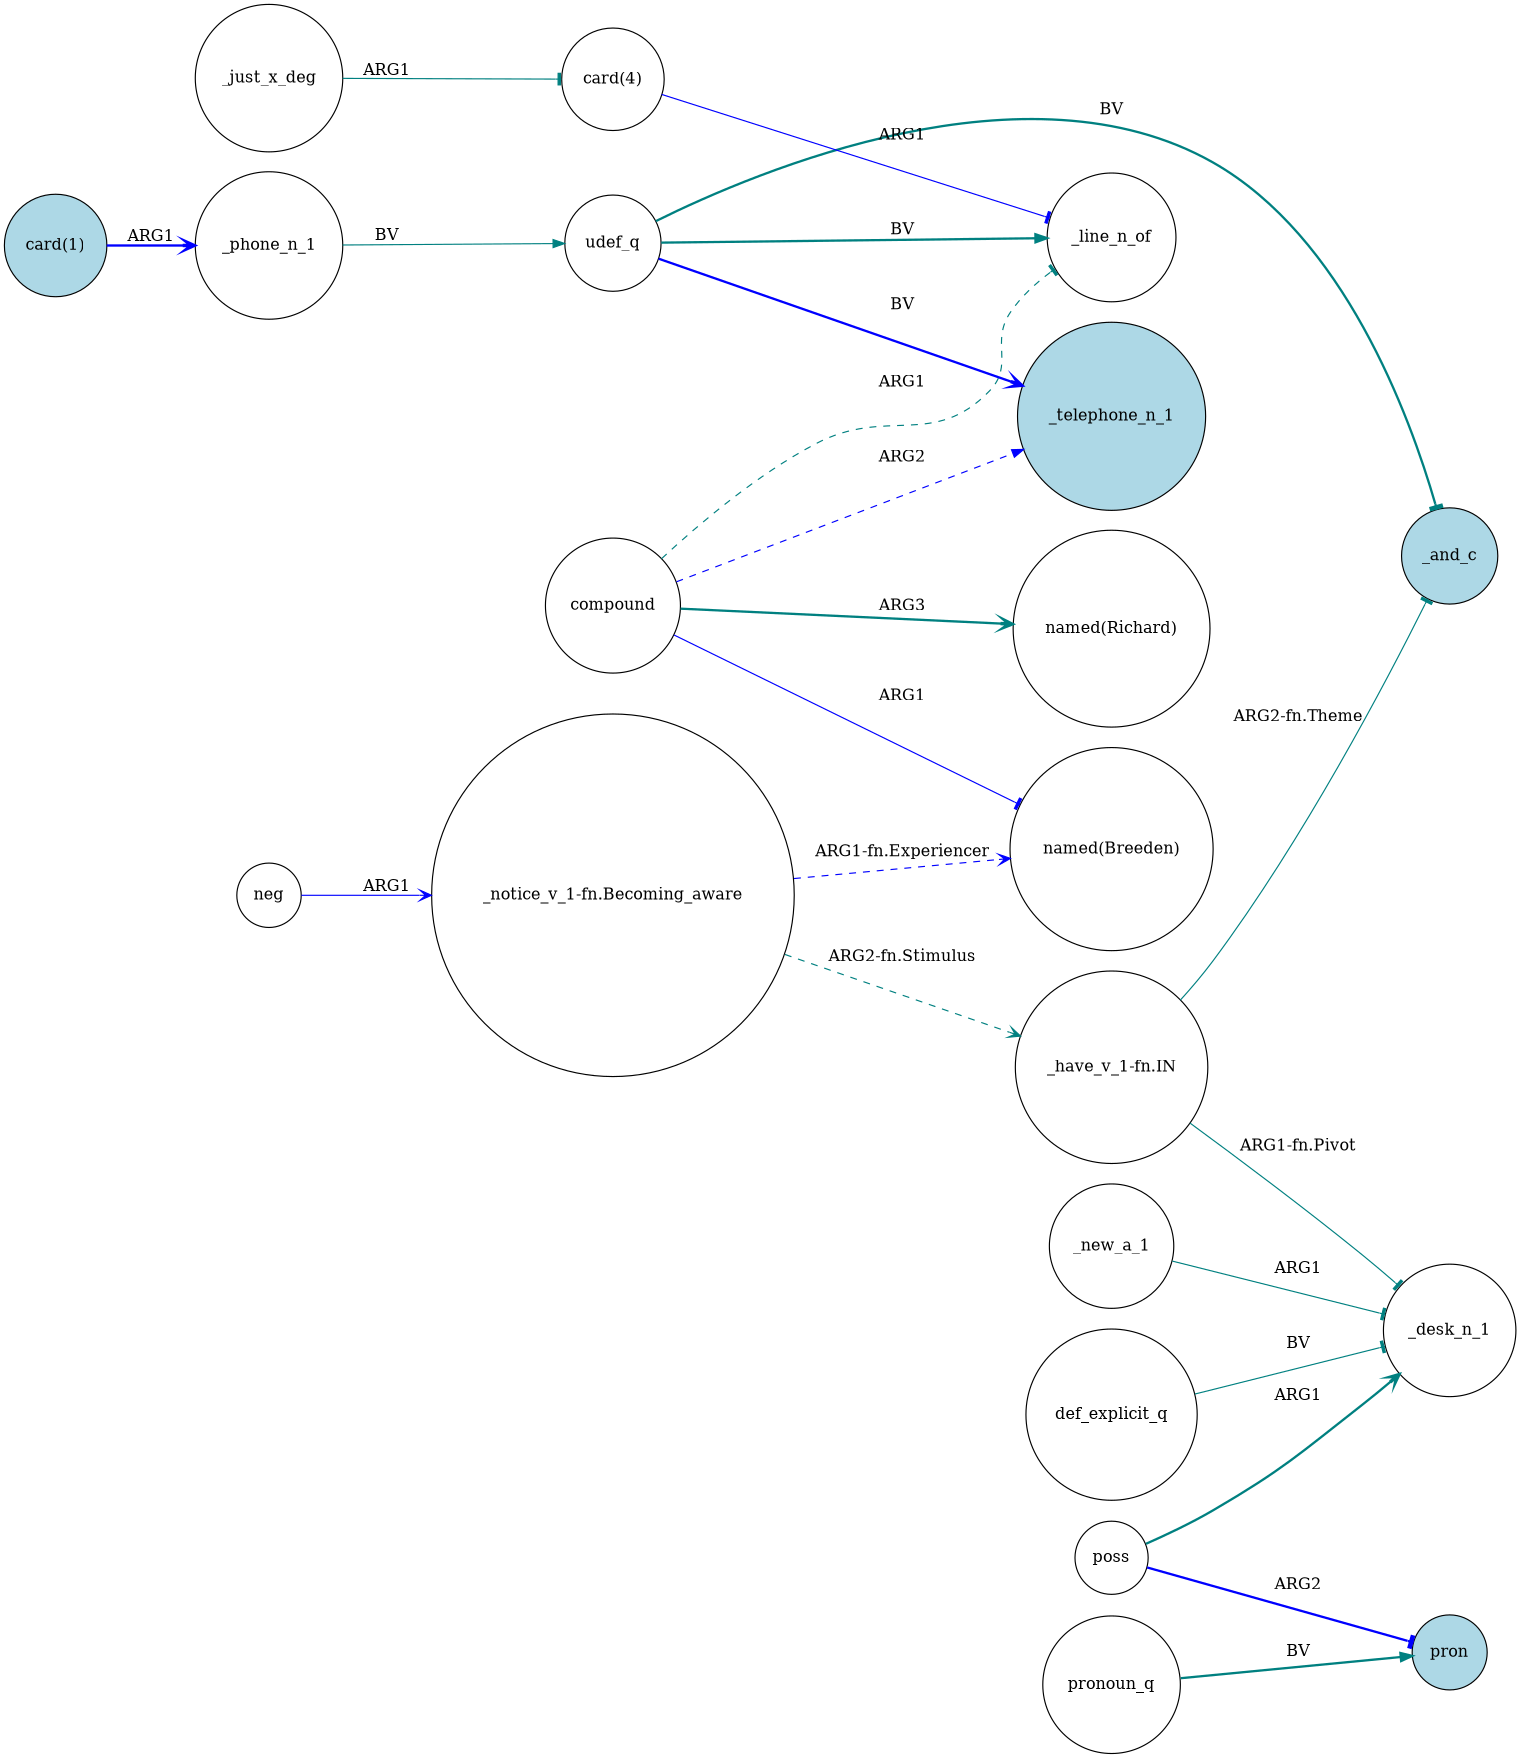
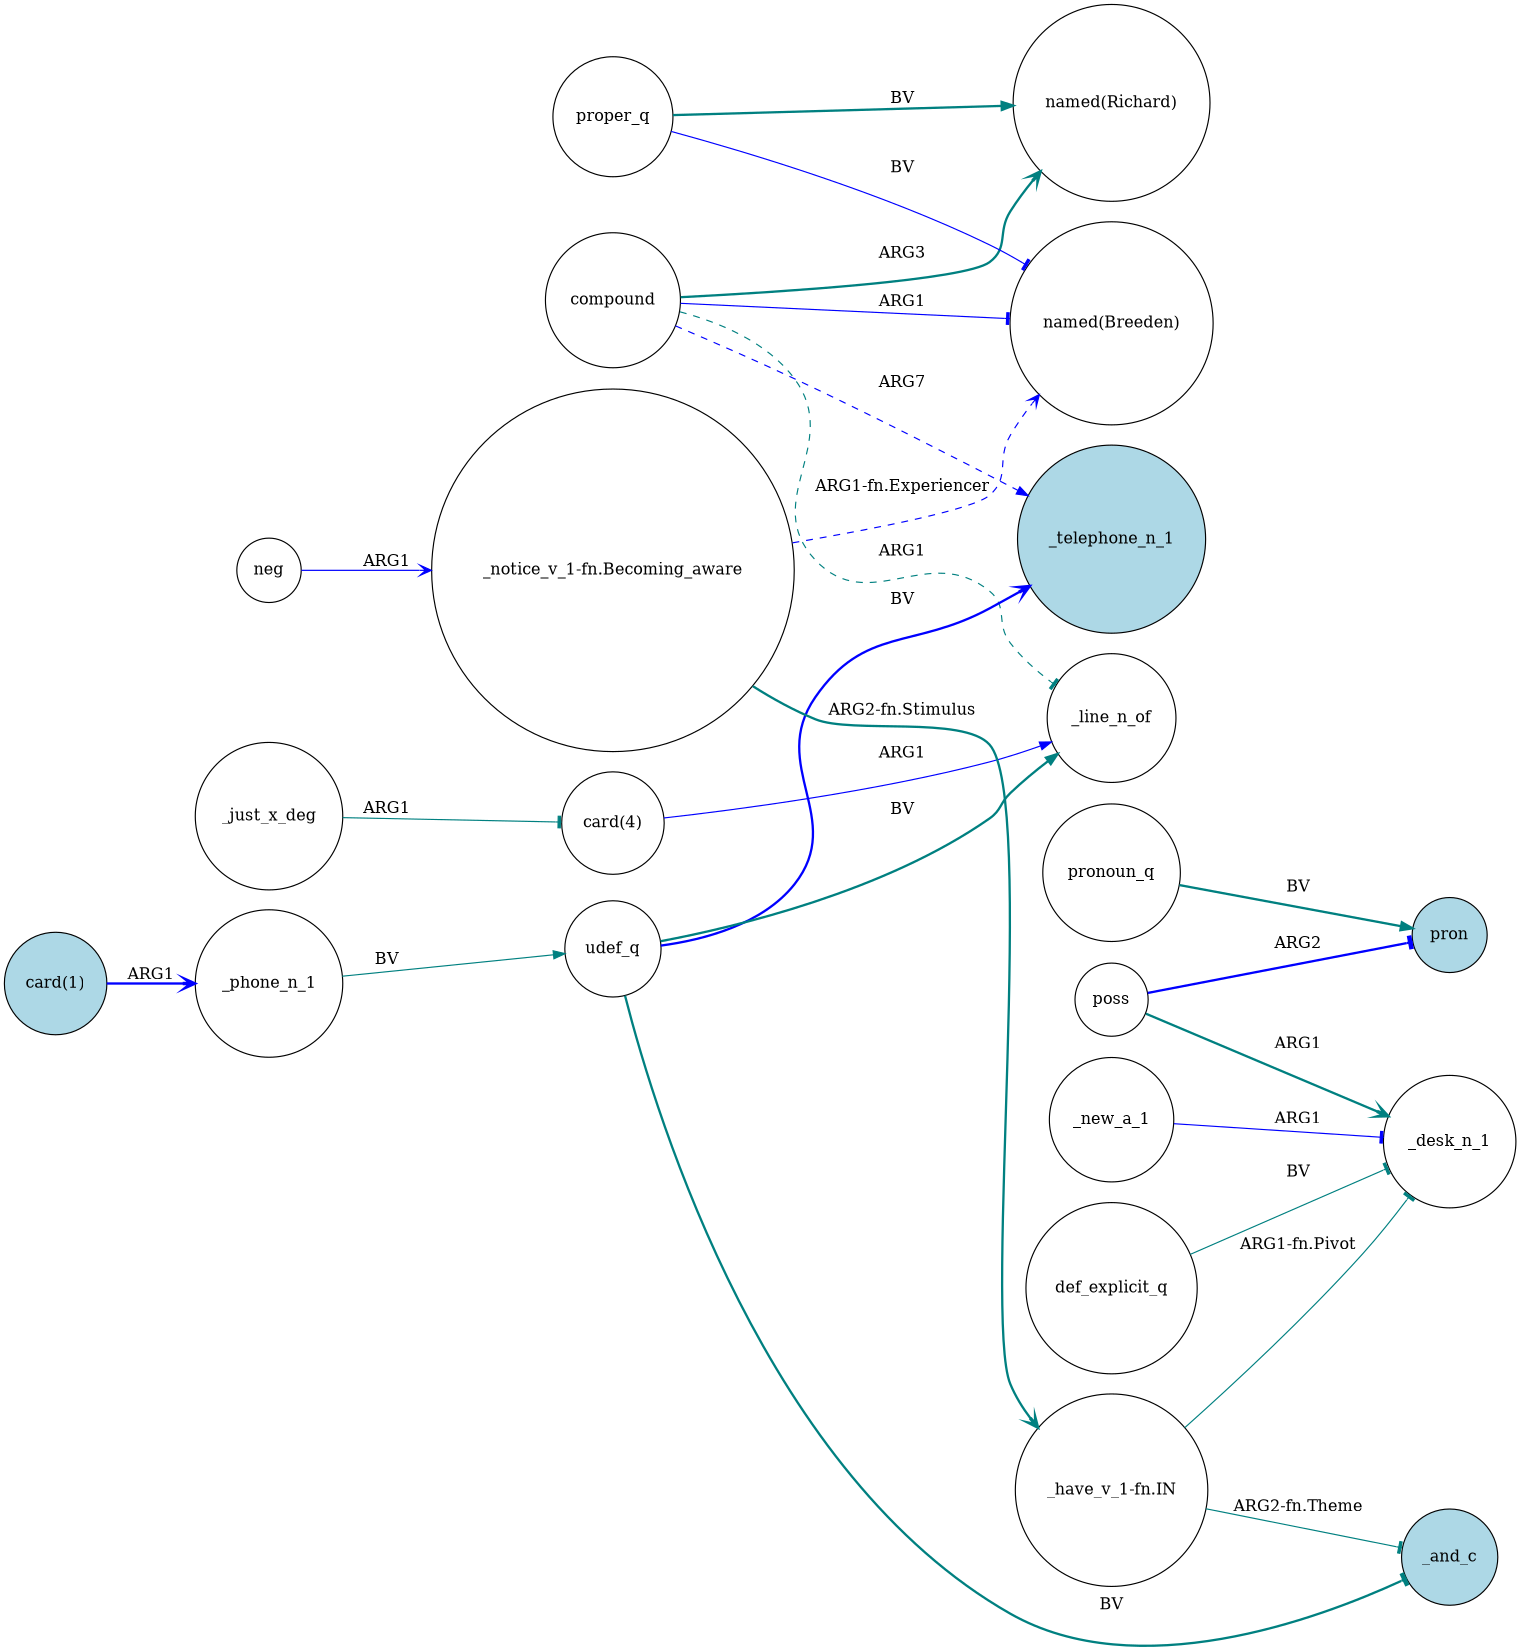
node "proper_q": added
edge "card(4)" -> "_line_n_of": arrowhead tee -> normal
edge "compound" -> "_telephone_n_1": label "ARG2" -> "ARG7"
edge "_notice_v_1-fn.Becoming_aware" -> "_have_v_1-fn.IN": style dashed -> bold
edge "_new_a_1" -> "_desk_n_1": color teal -> blue
